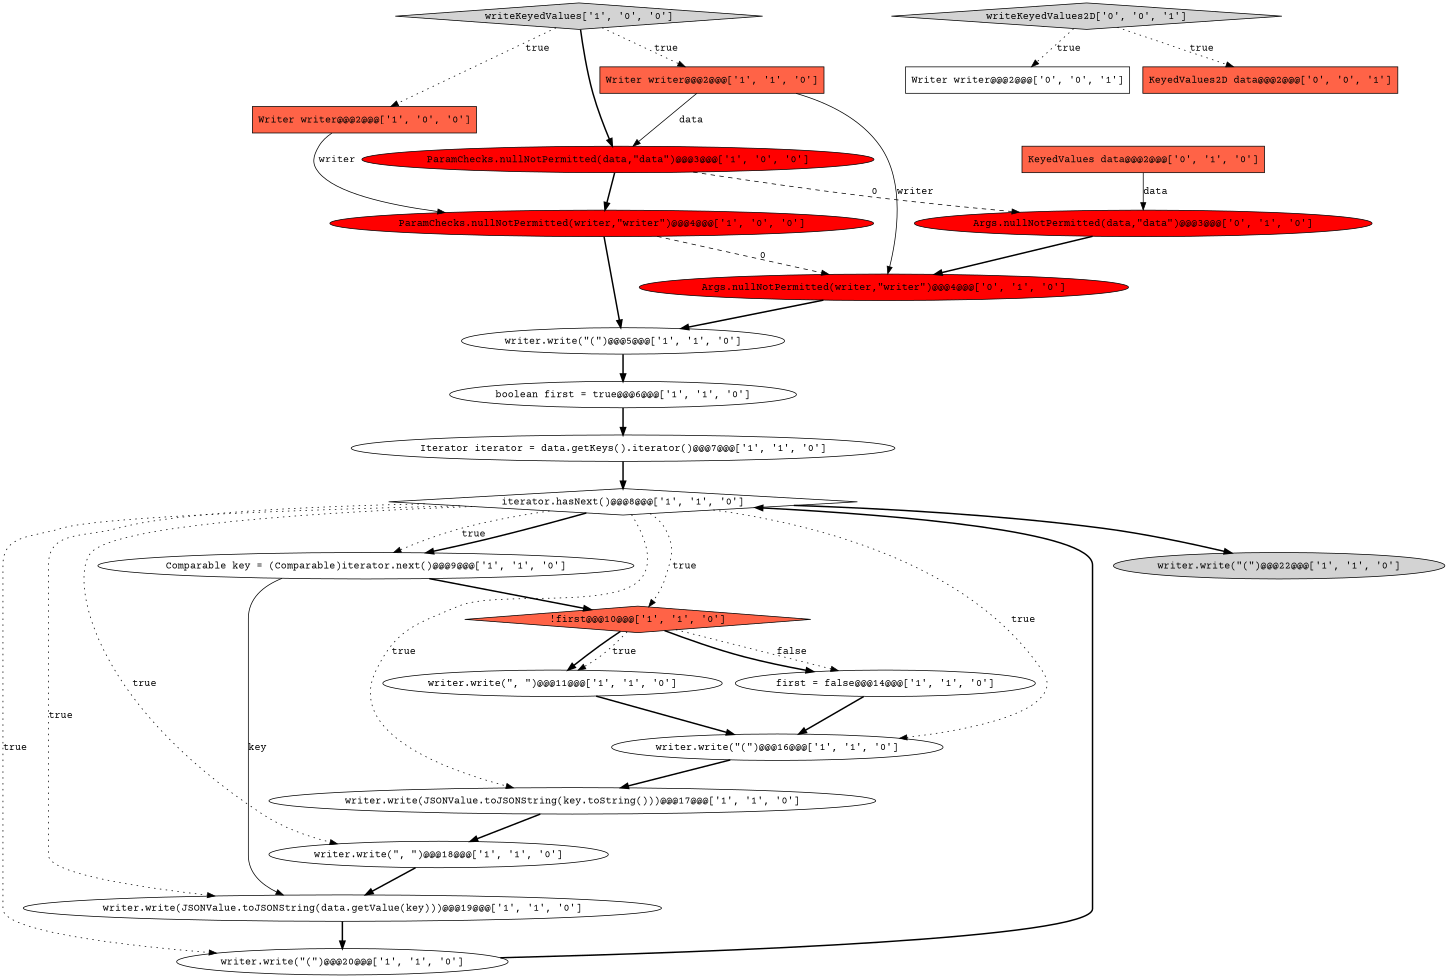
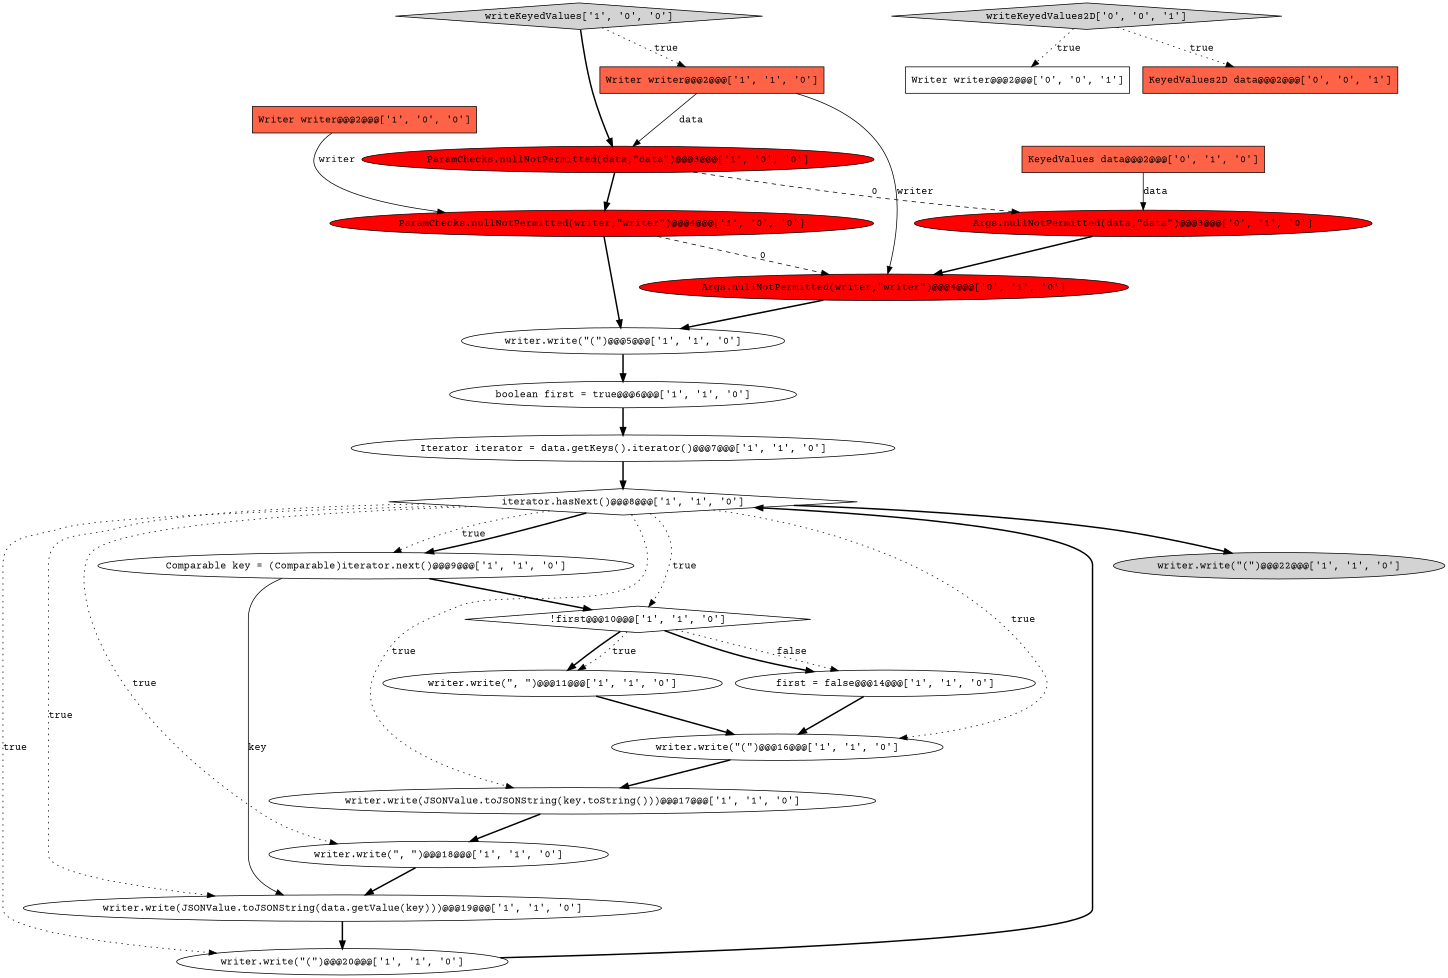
edge "writeKeyedValues['1', '0', '0']" -> "Writer writer@@@2@@@['1', '0', '0']": removed, label "true"
node "!first@@@10@@@['1', '1', '0']": fillcolor tomato -> white
